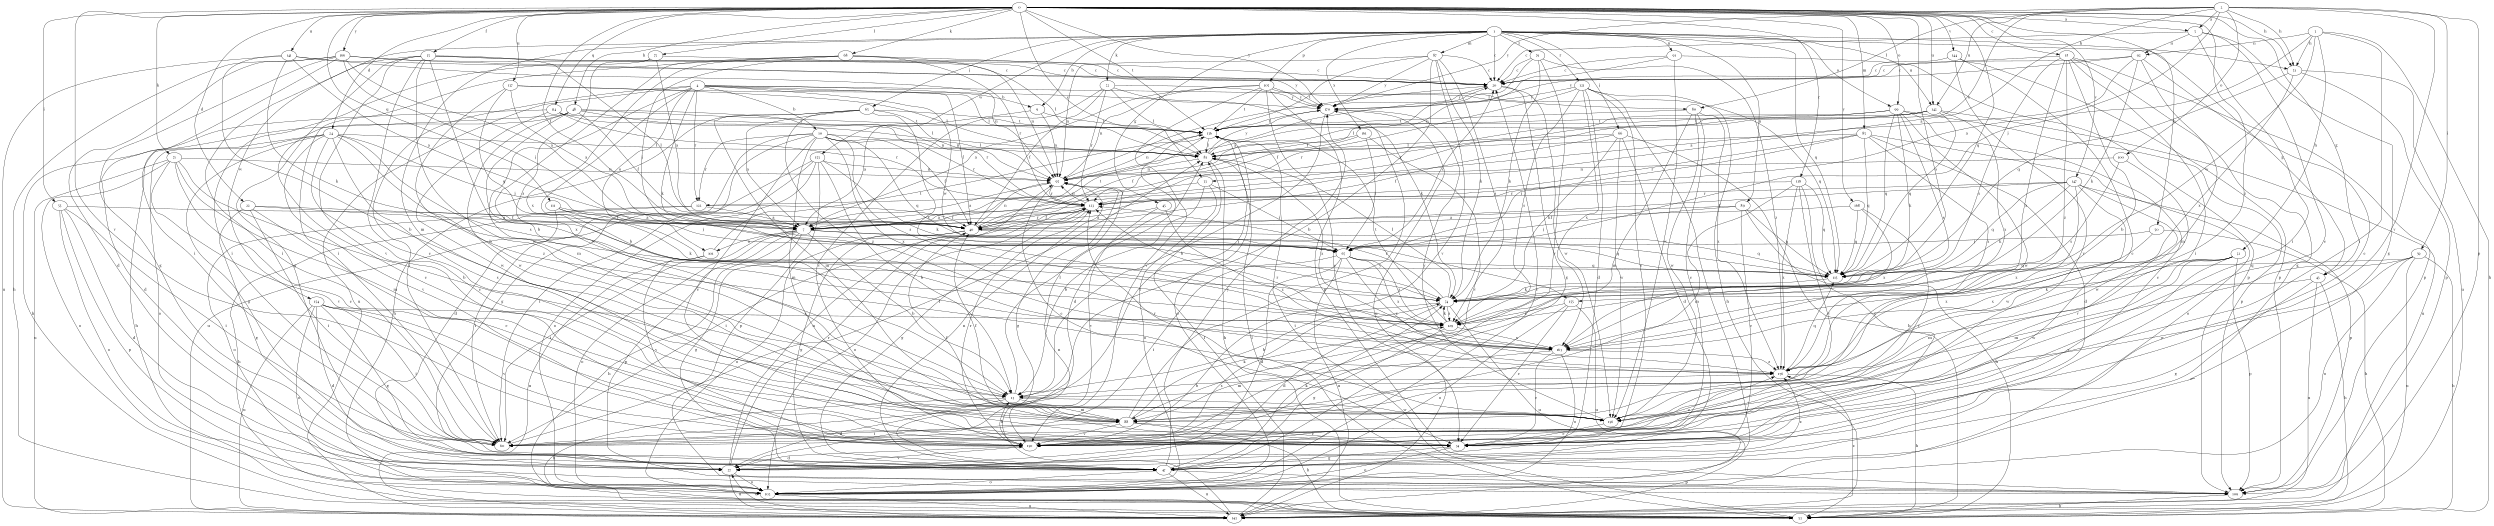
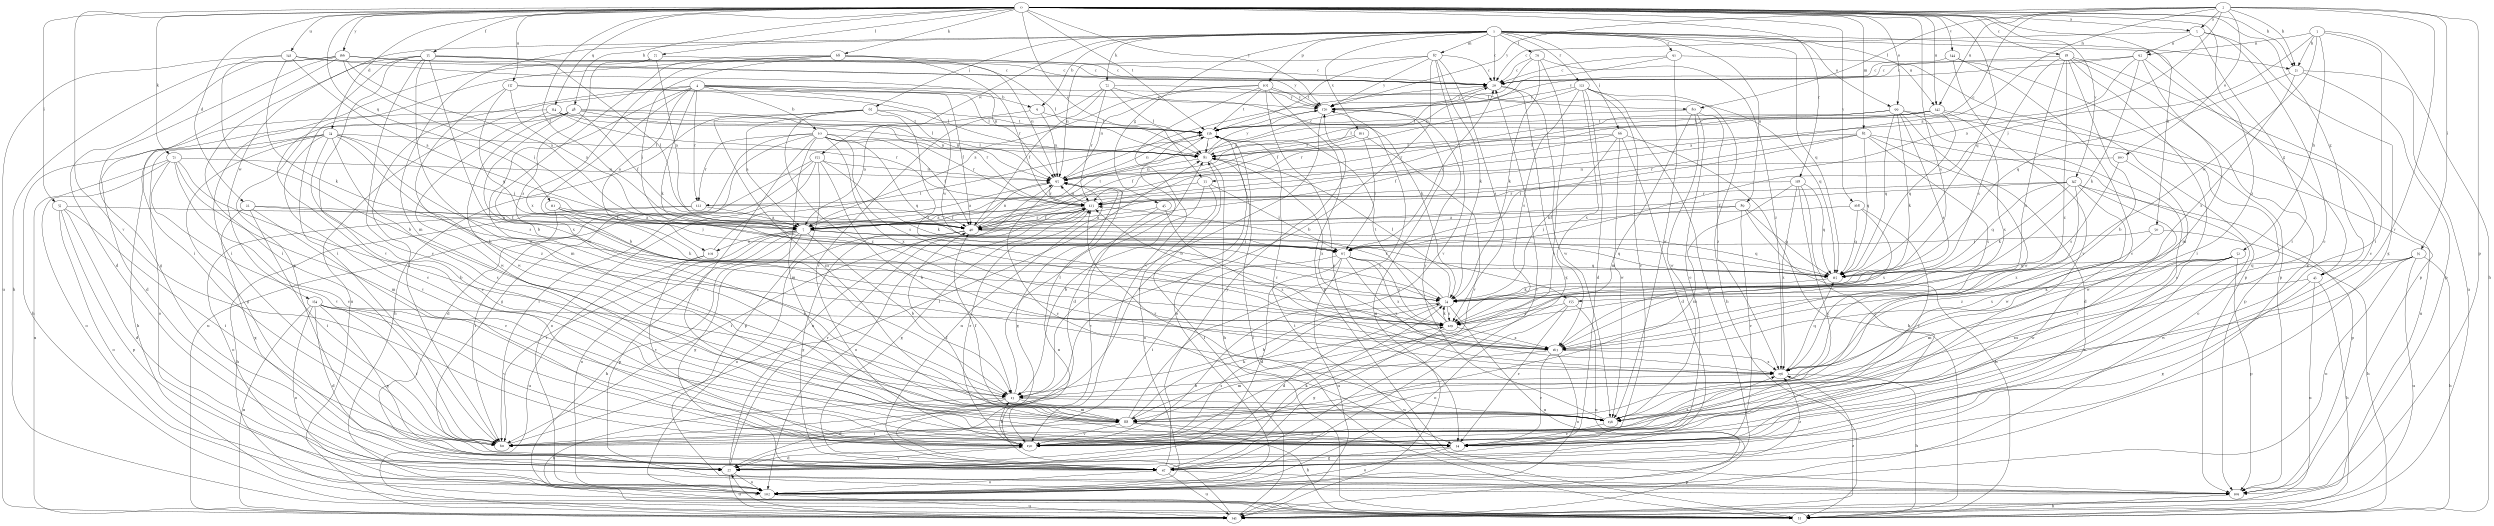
edge "1" -> "91": label "n" -> "r"
